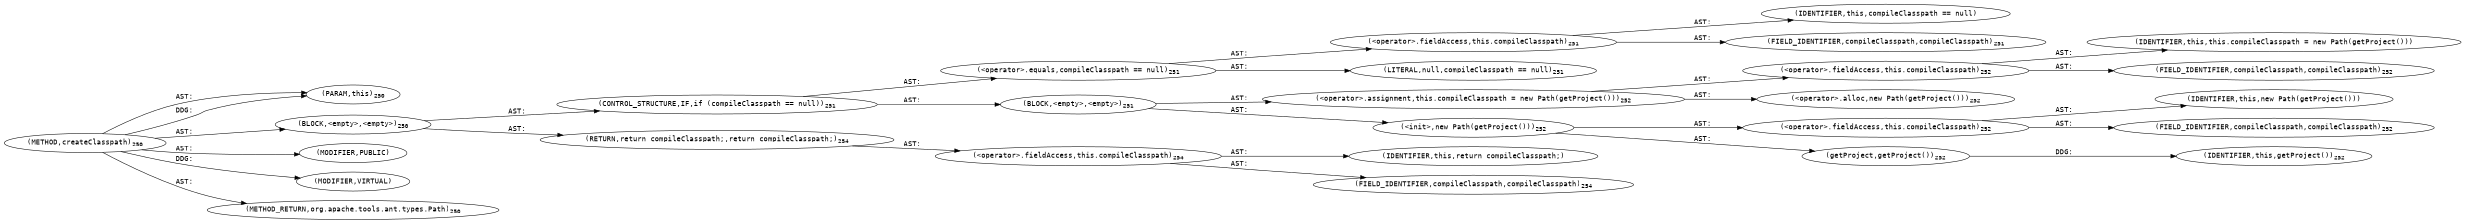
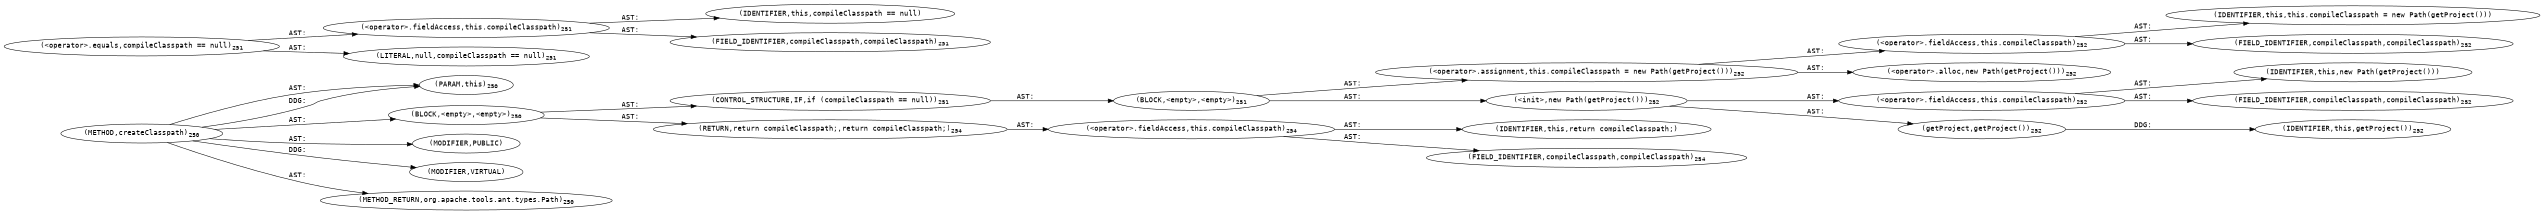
edge "(CONTROL_STRUCTURE,IF,if (compileClasspath == null))" -> "(<operator>.equals,compileClasspath == null)": removed, label "AST:"
